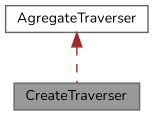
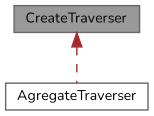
edge "CreateTraverser" -> "AgregateTraverser": reversed
